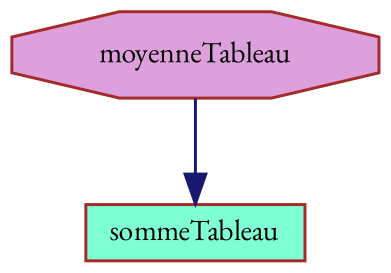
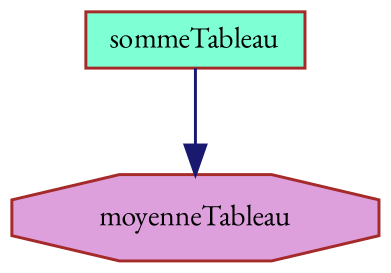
edge "moyenneTableau" -> "sommeTableau": reversed
